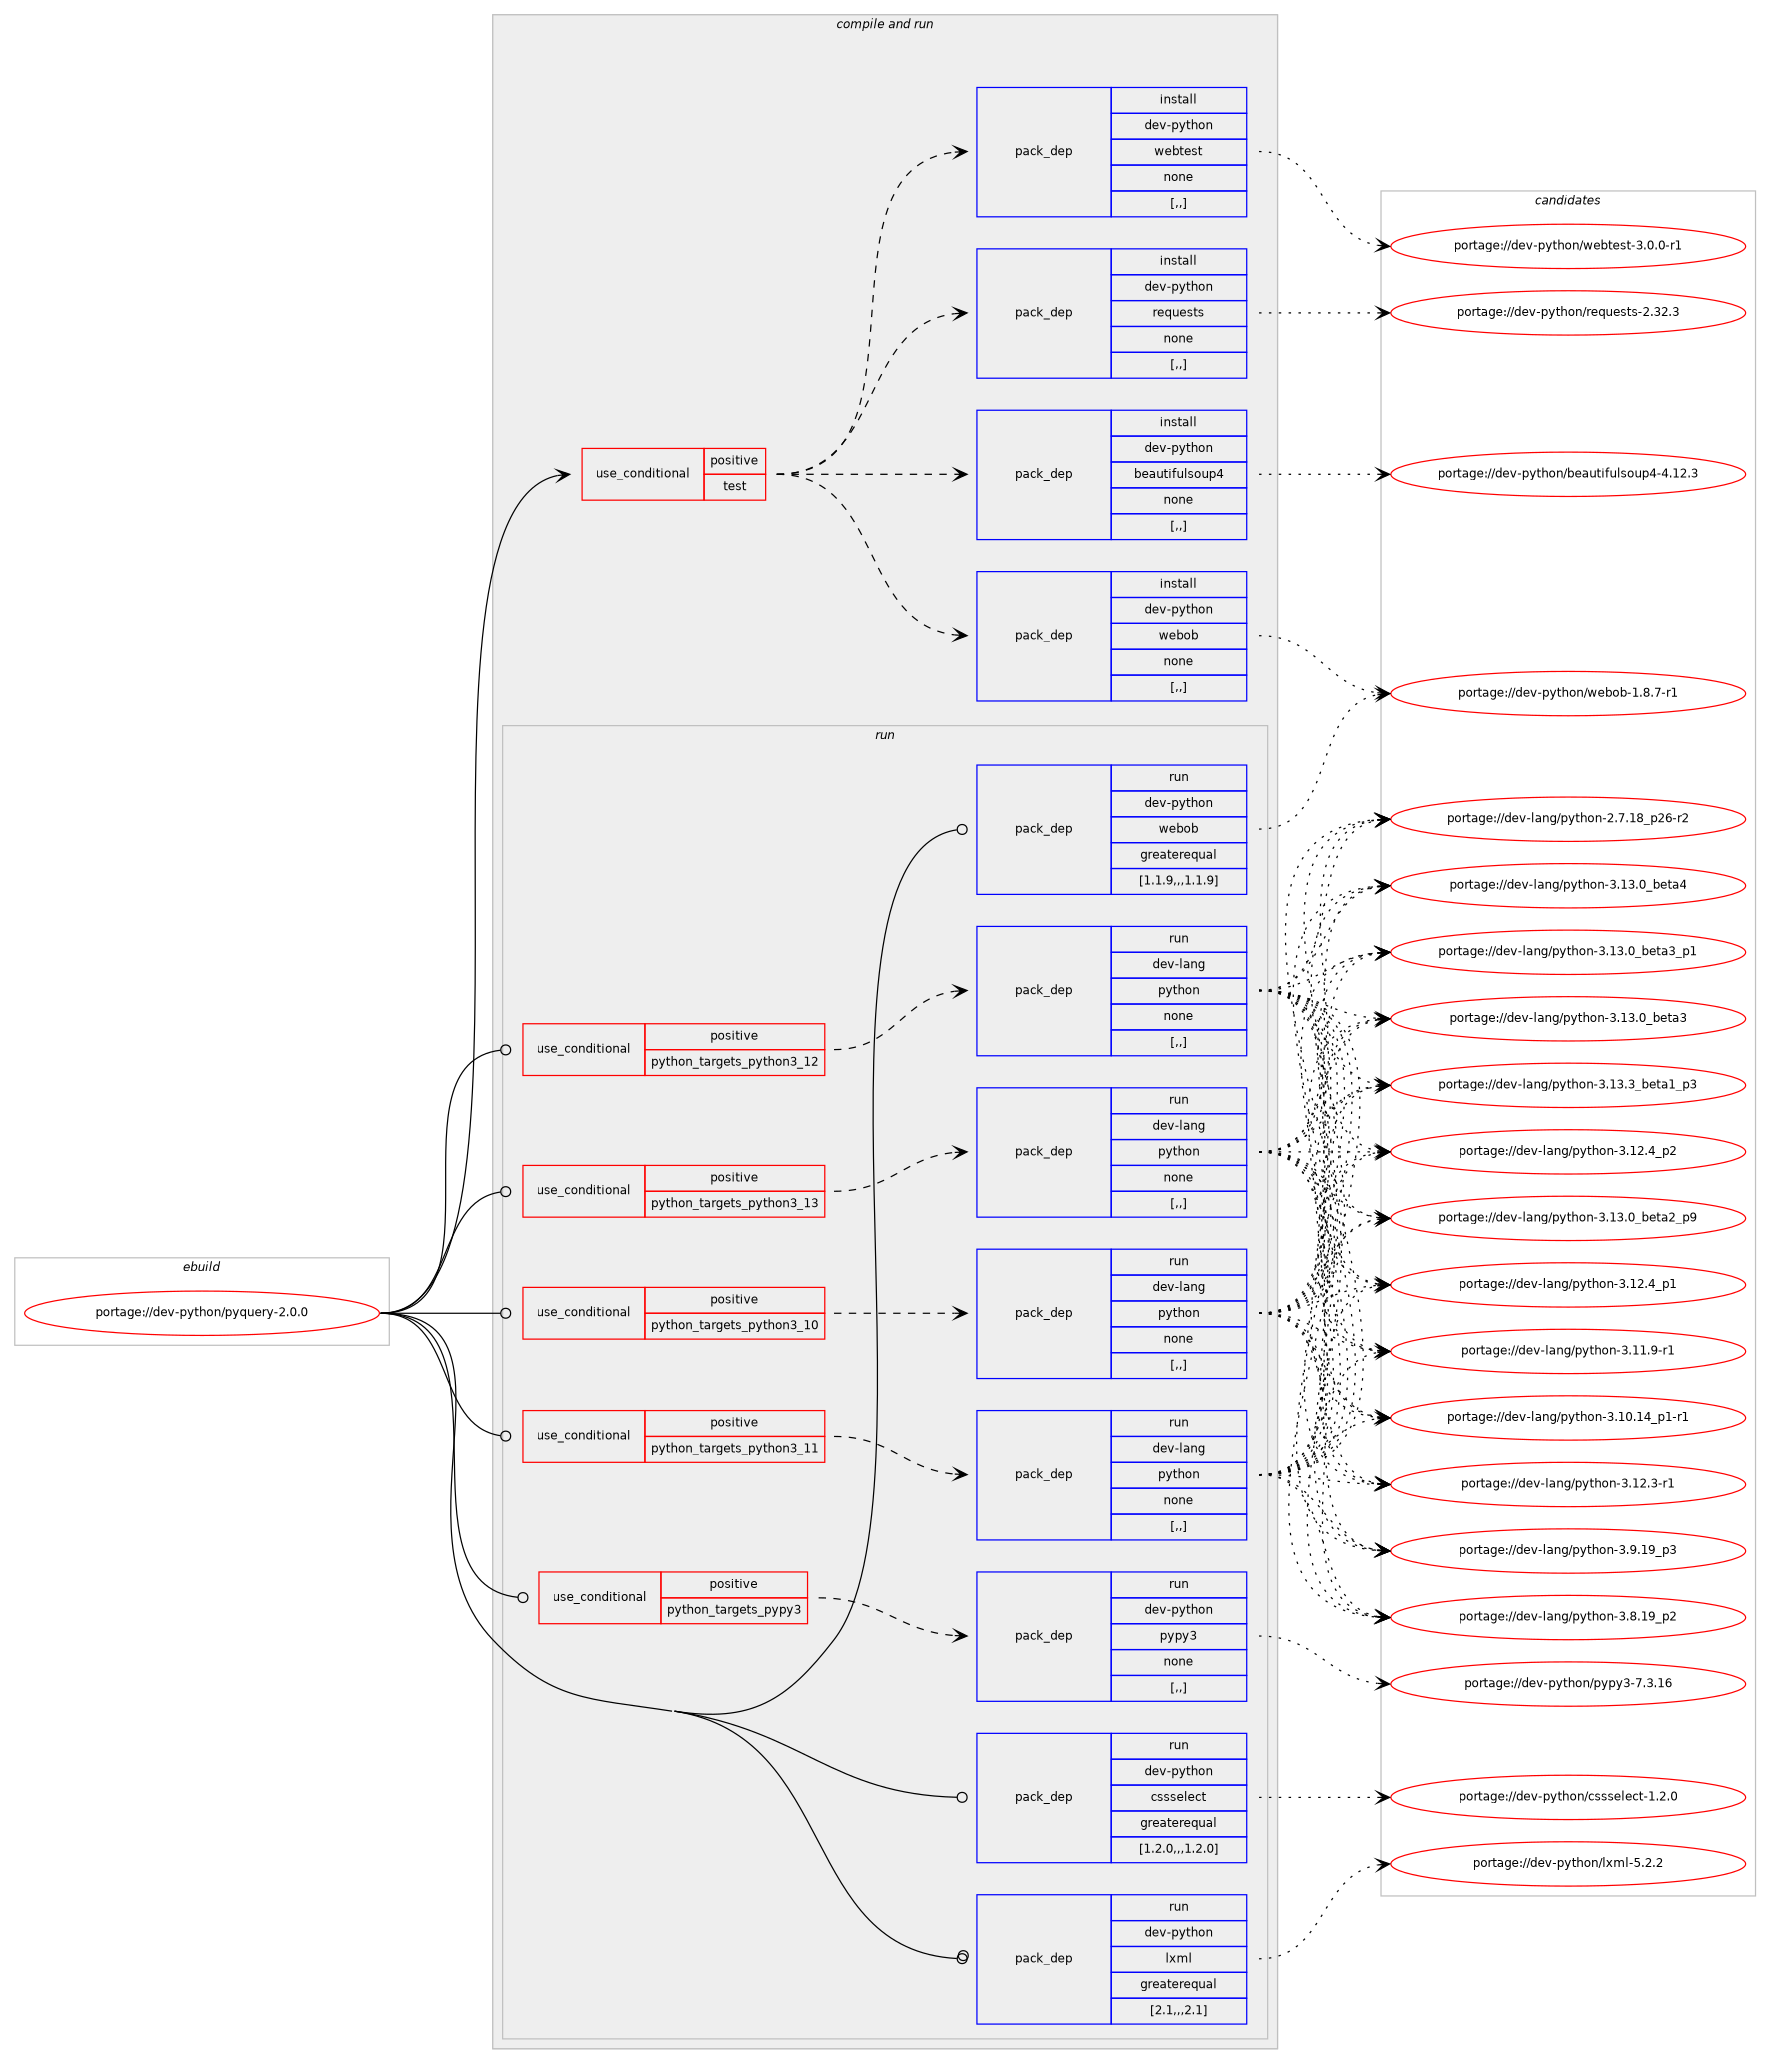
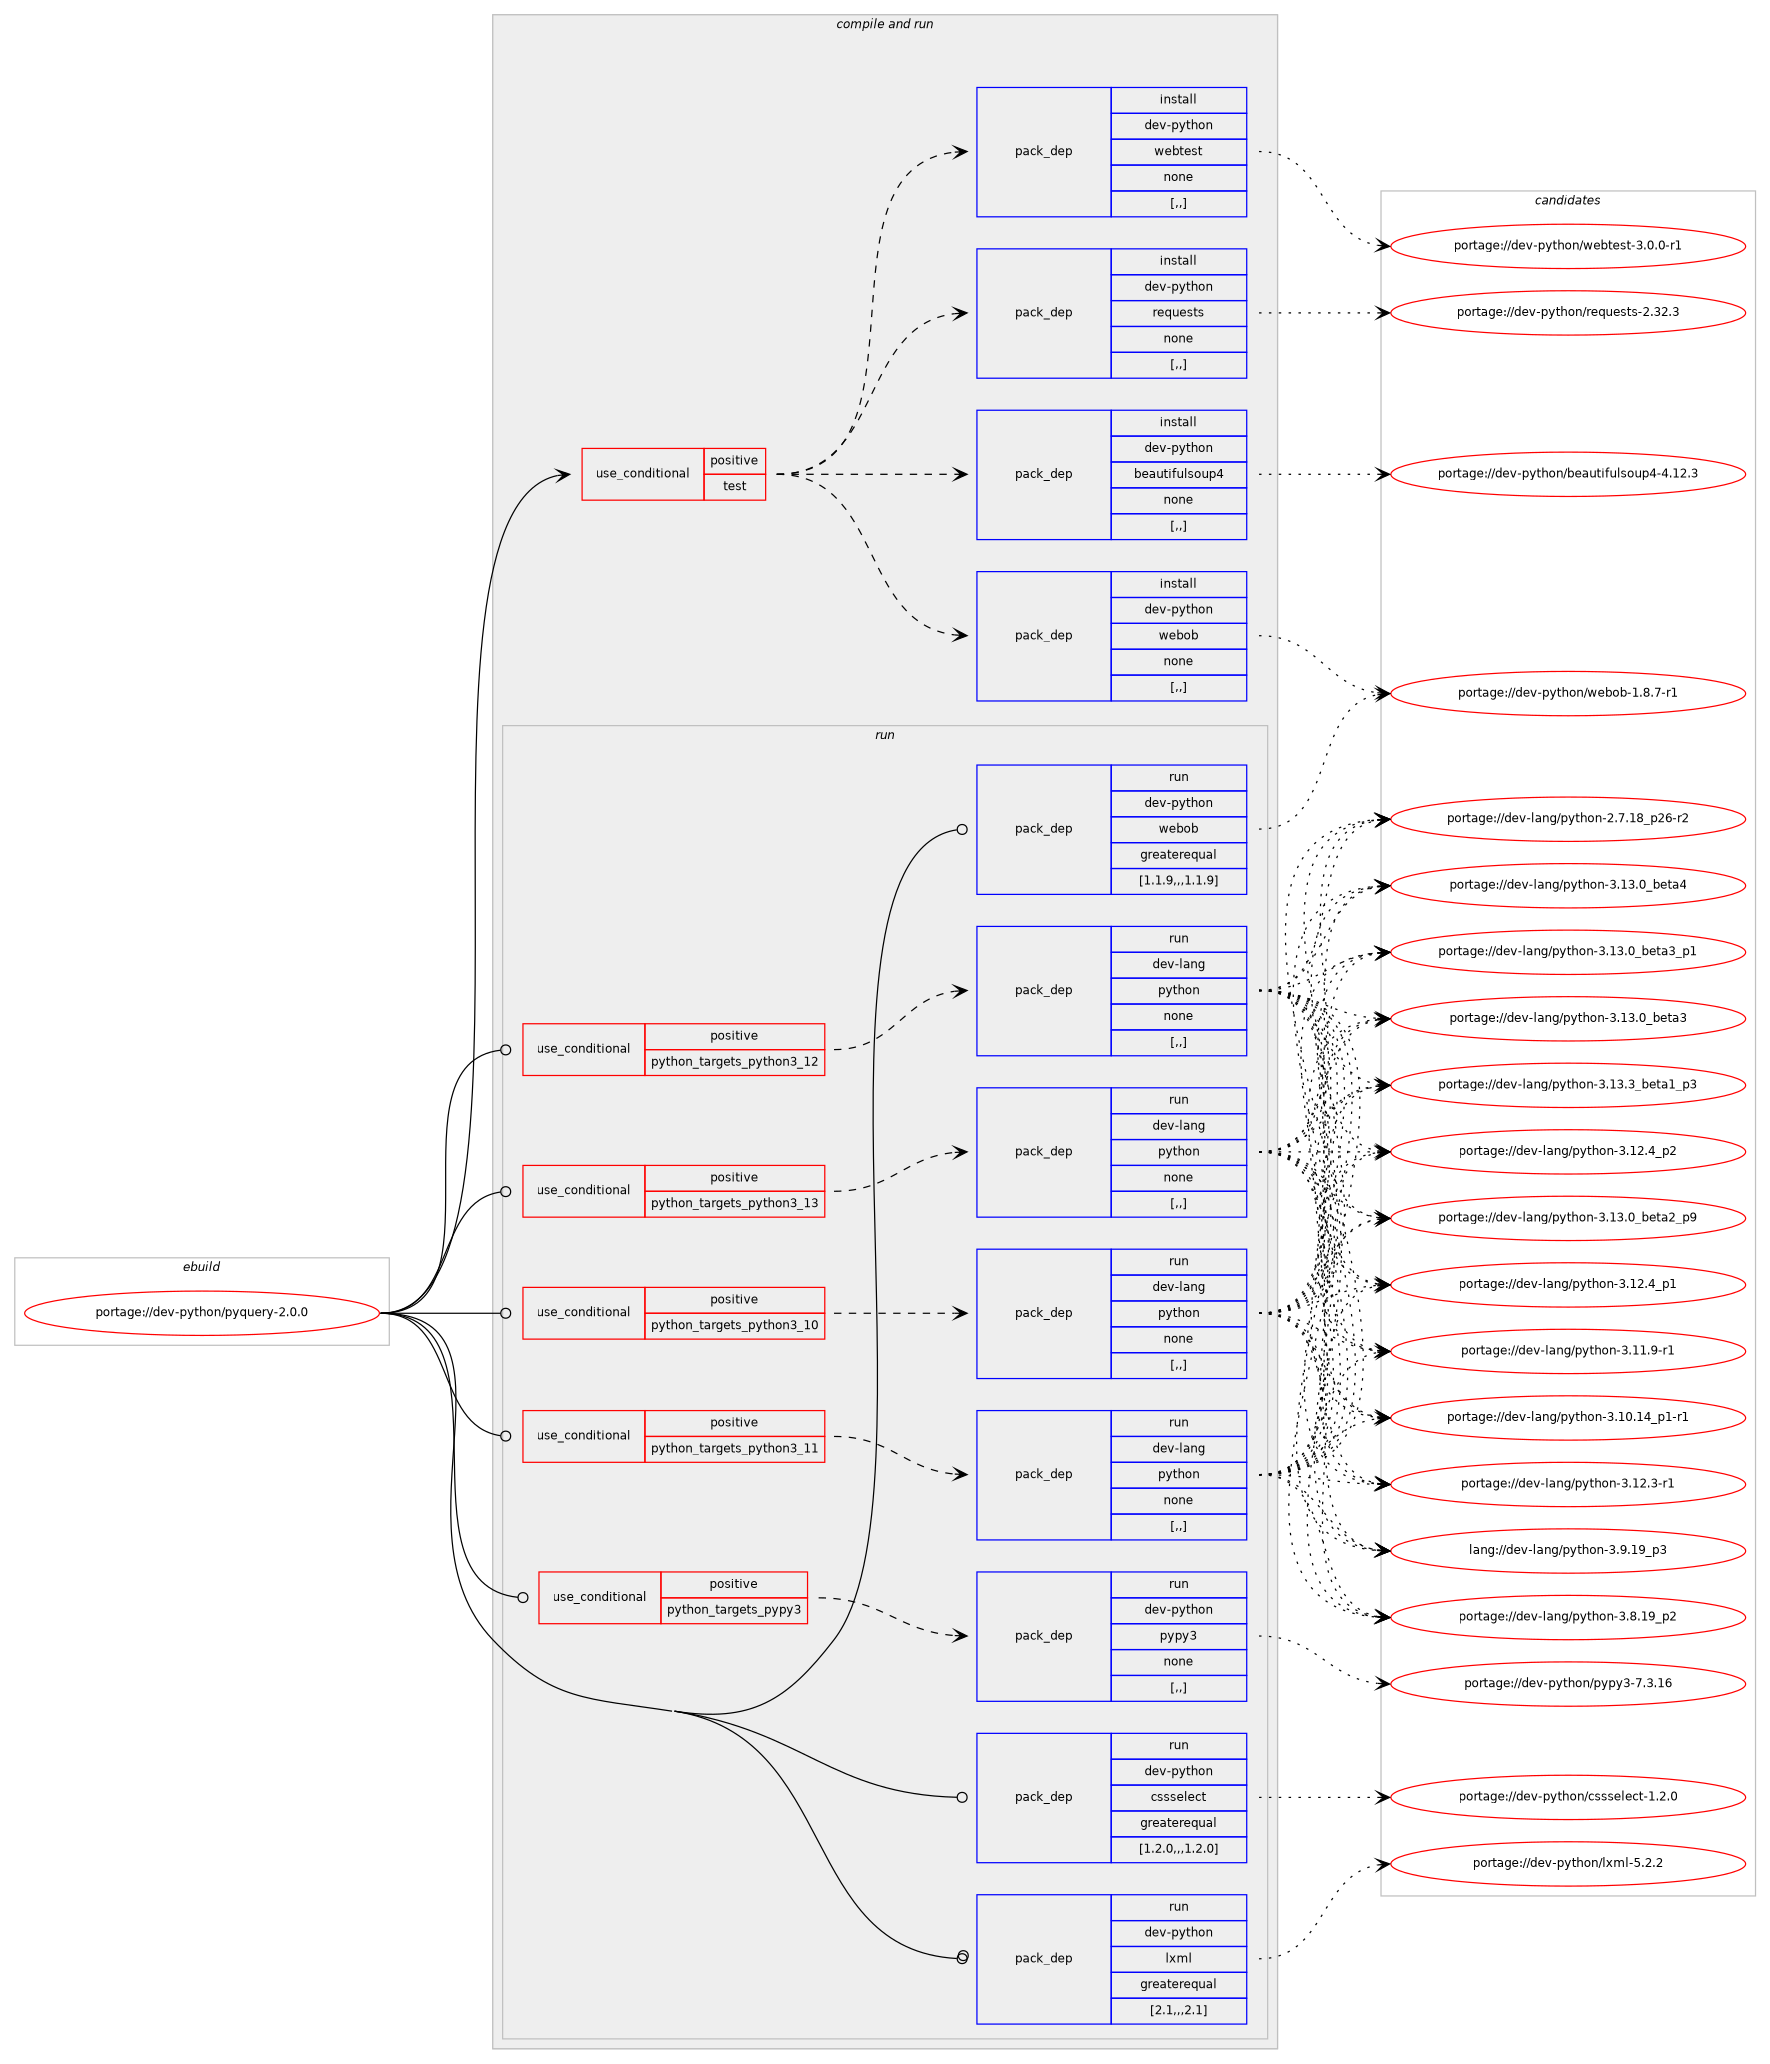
node "portage://dev-lang/python-3.9.19_p3": label "portage://dev-lang/python-3.9.19_p3" -> "lang://dev-lang/python-3.9.19_p3"
